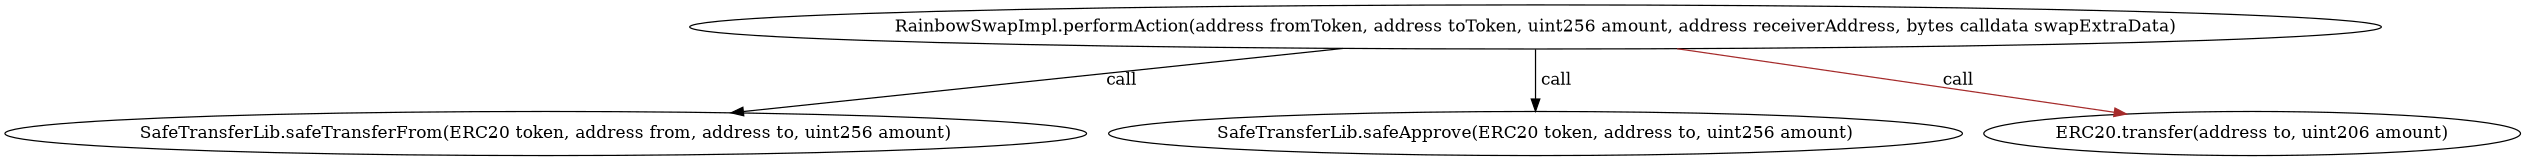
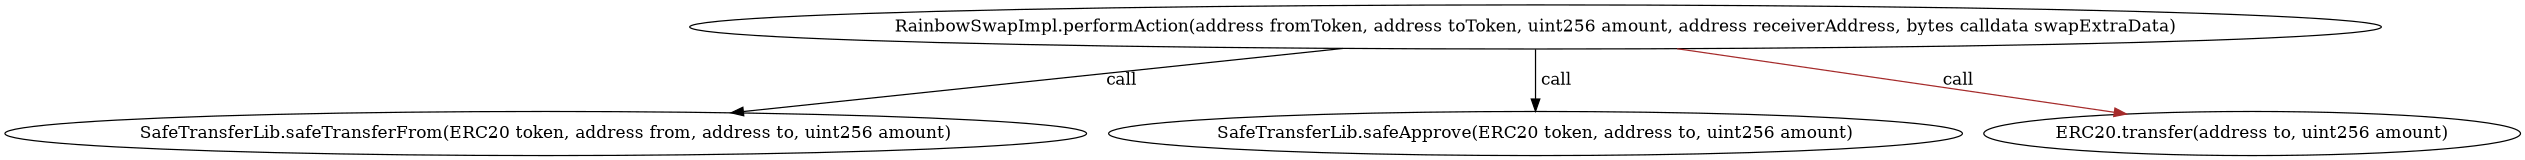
node "ERC20.transfer(address to, uint206 amount)": label "ERC20.transfer(address to, uint206 amount)" -> "ERC20.transfer(address to, uint256 amount)"
